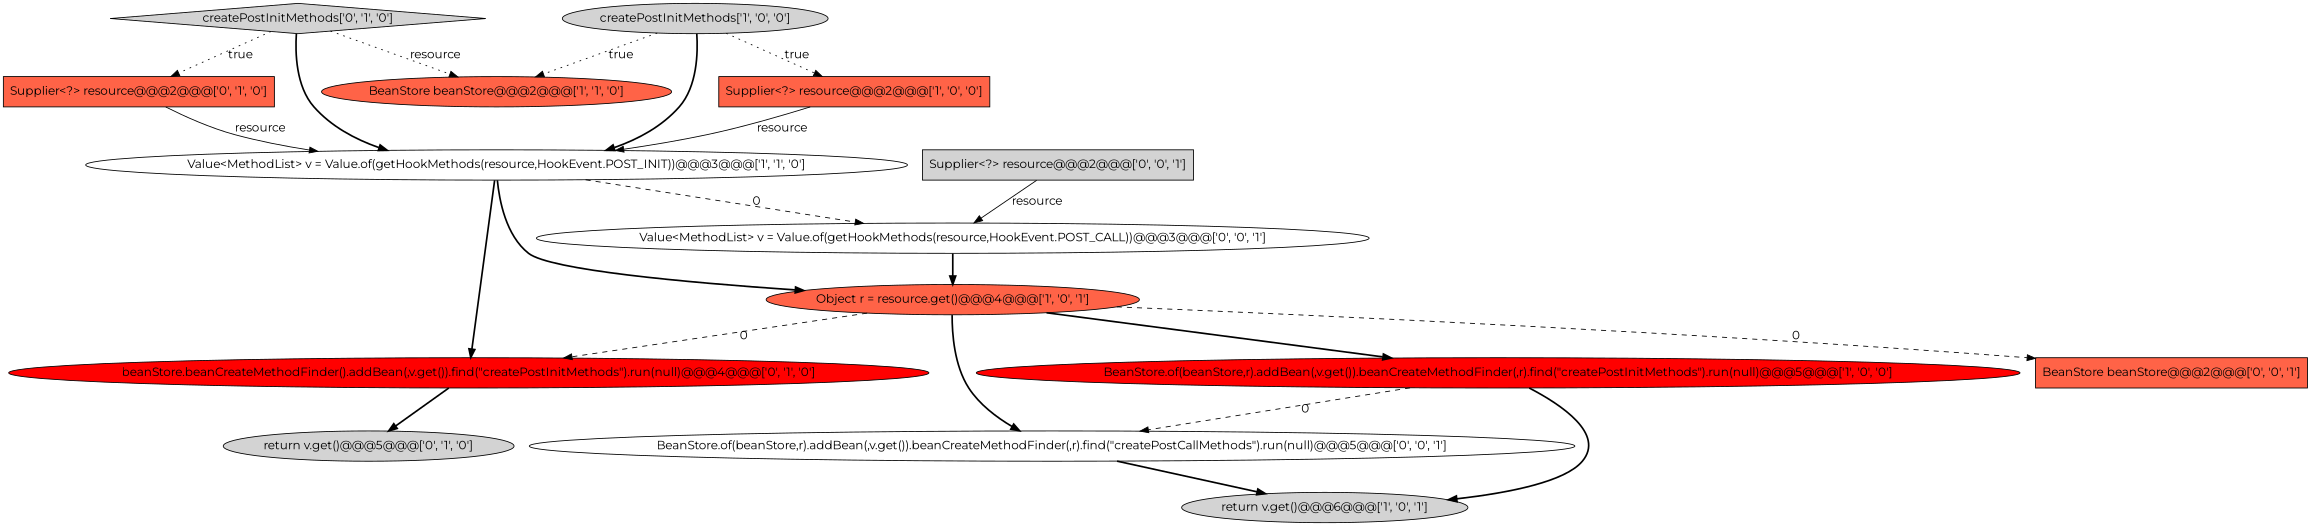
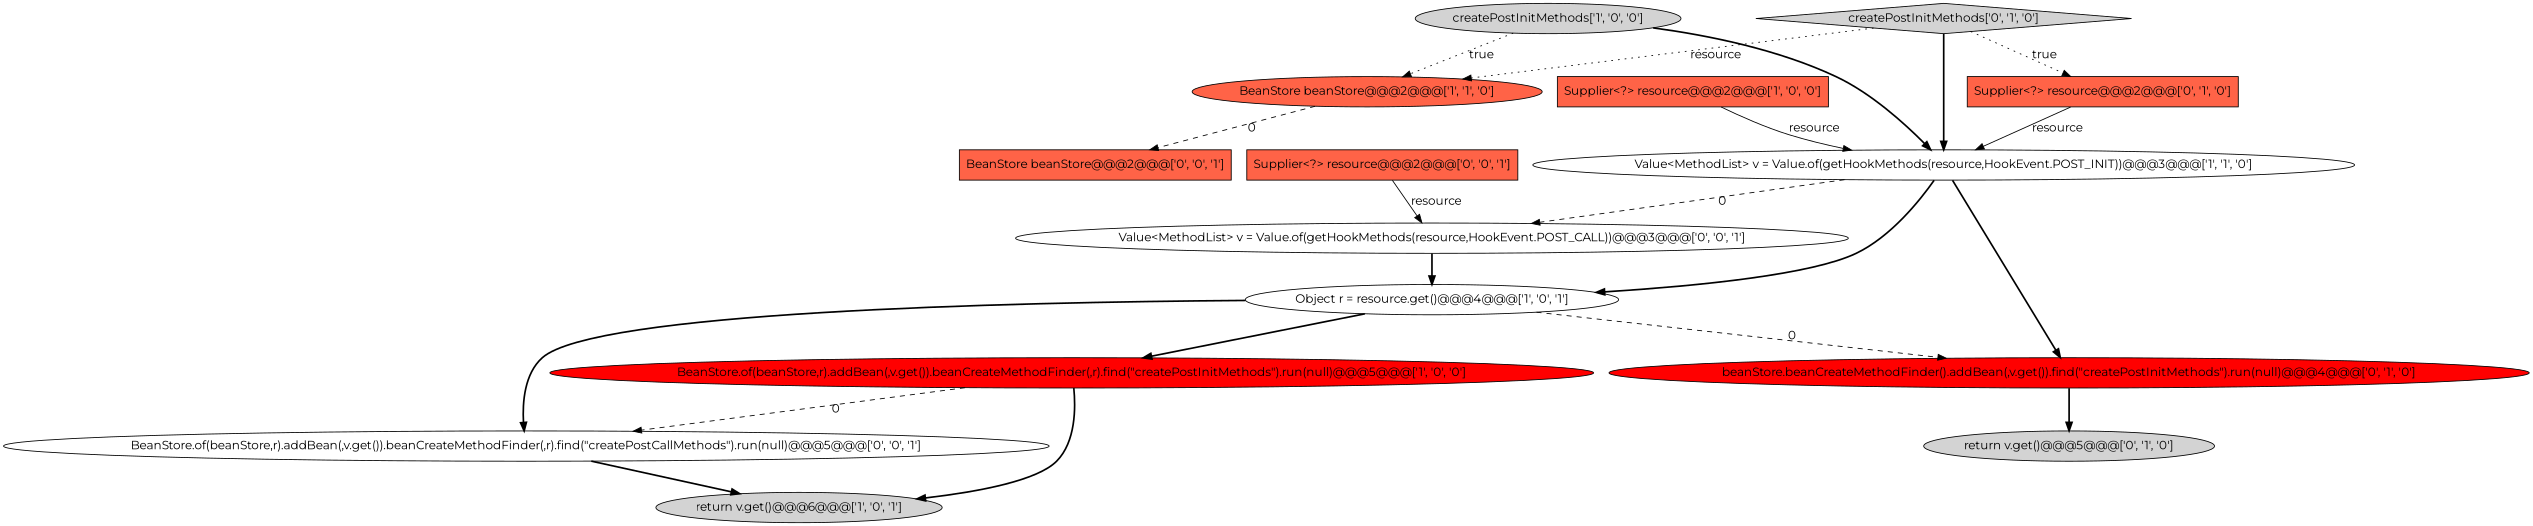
edge "createPostInitMethods['1', '0', '0']" -> "Supplier<?> resource@@@2@@@['1', '0', '0']": removed, label "true"
node "Supplier<?> resource@@@2@@@['0', '0', '1']": fillcolor lightgray -> tomato
node "Object r = resource.get()@@@4@@@['1', '0', '1']": fillcolor tomato -> white
edge "Object r = resource.get()@@@4@@@['1', '0', '1']" -> "BeanStore beanStore@@@2@@@['0', '0', '1']": now "BeanStore beanStore@@@2@@@['1', '1', '0']" -> "BeanStore beanStore@@@2@@@['0', '0', '1']"
